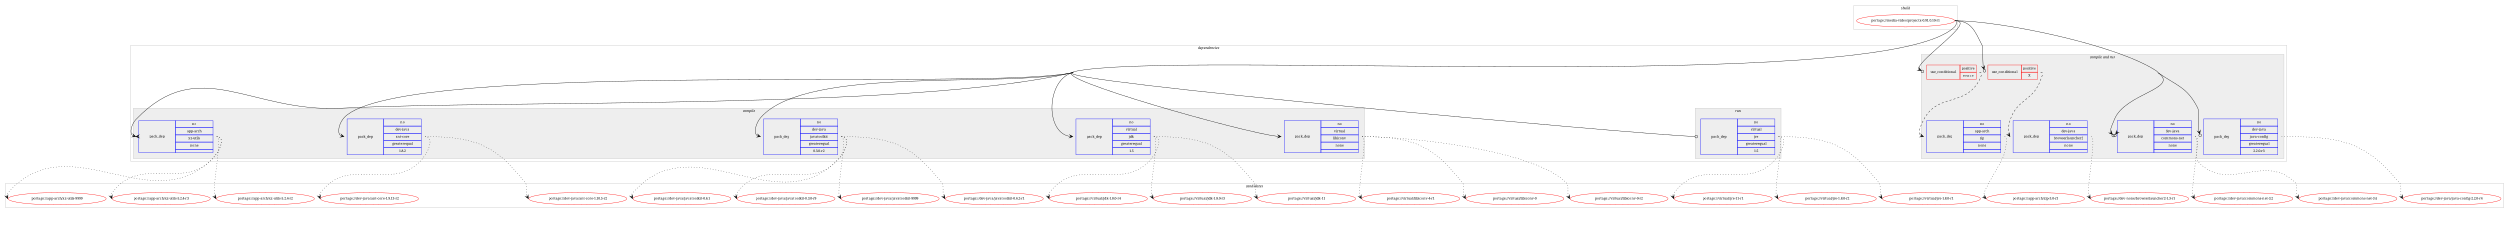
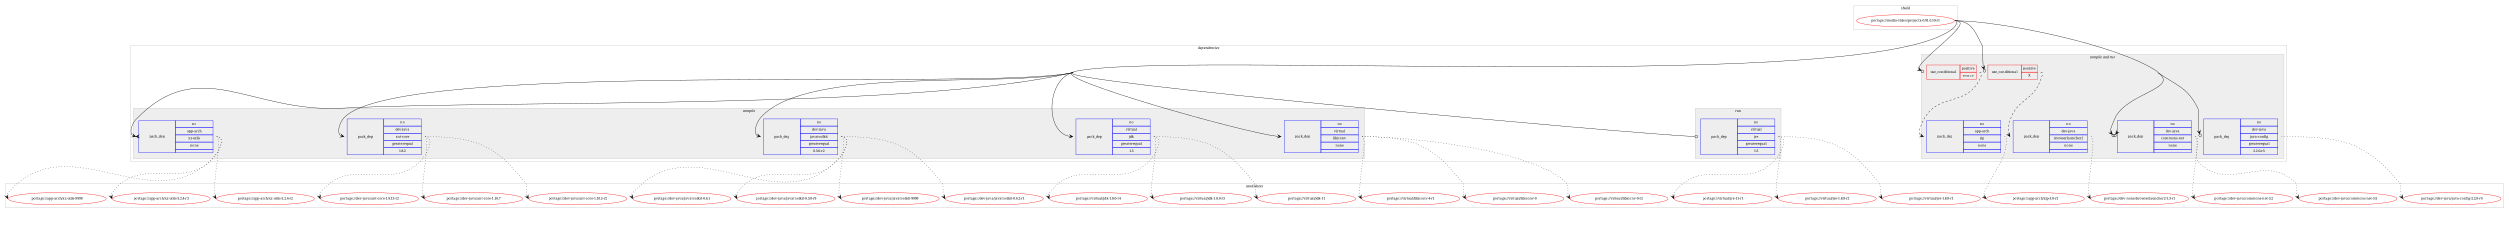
node "portage://dev-java/ant-core-1.10.7": added
